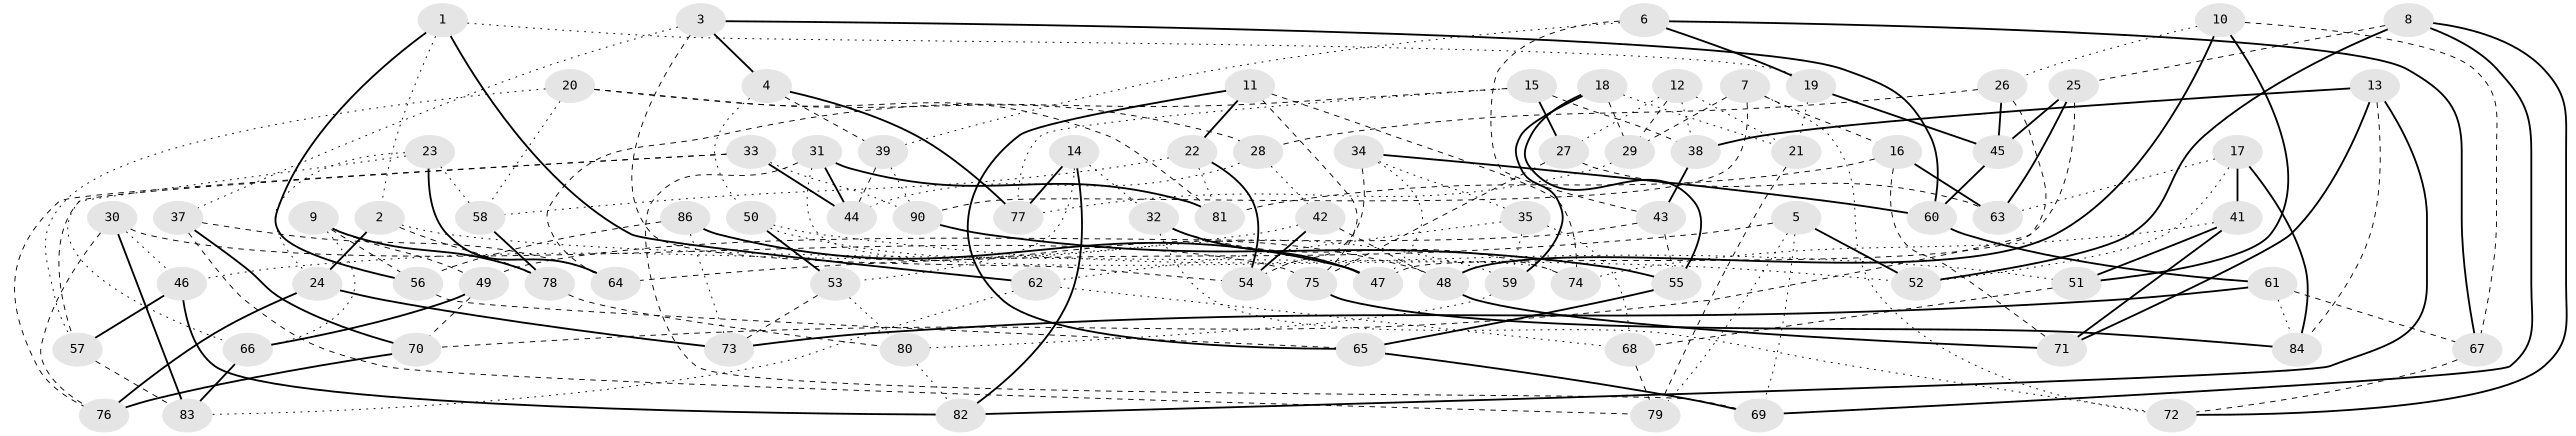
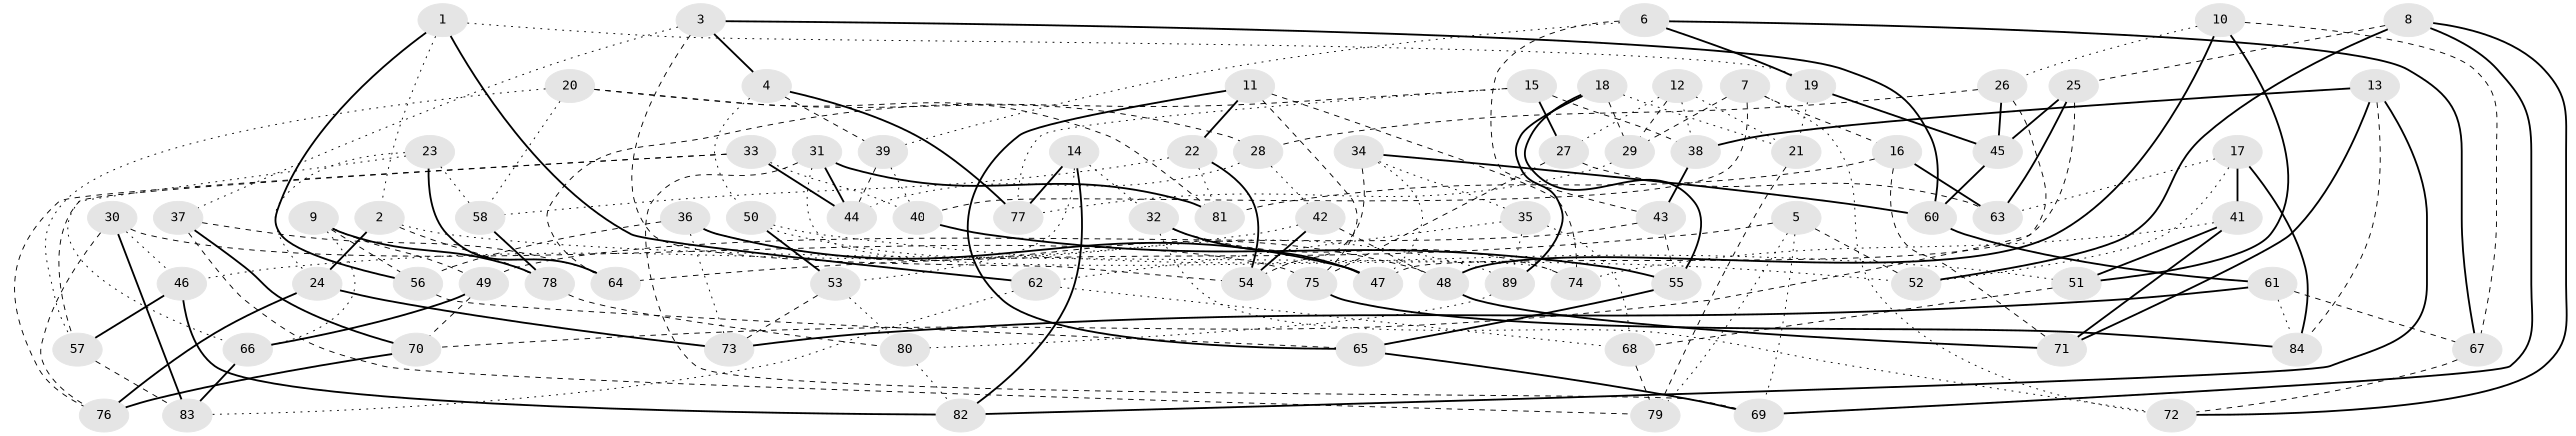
node "86": label "86" -> "36"
node "90": label "90" -> "40"
edge "5" -- "52": style bold -> dashed
node "59": label "59" -> "89"
